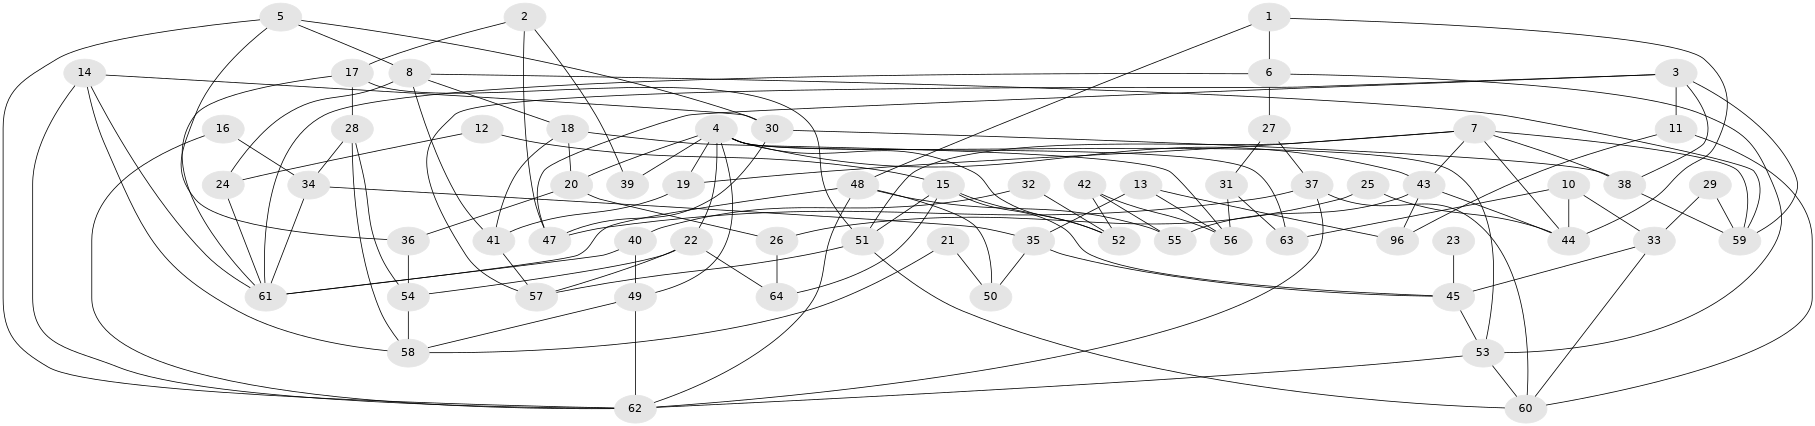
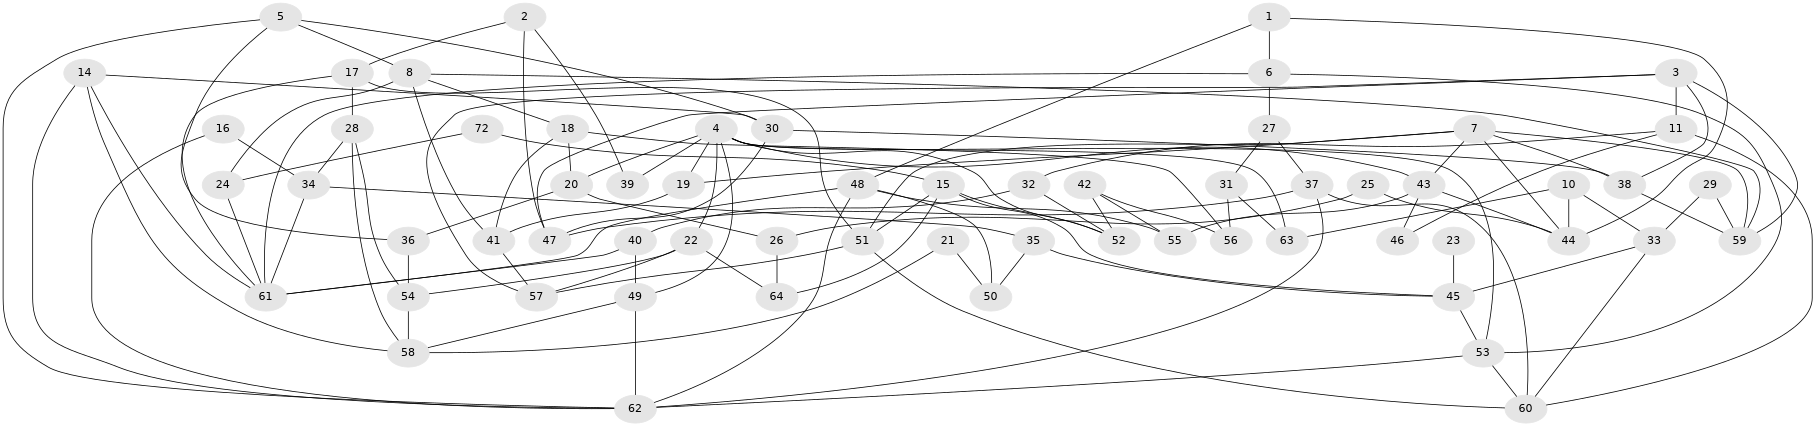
node "12": label "12" -> "72"
edge "11" -- "32": added
node "13": removed
node "96": label "96" -> "46"
